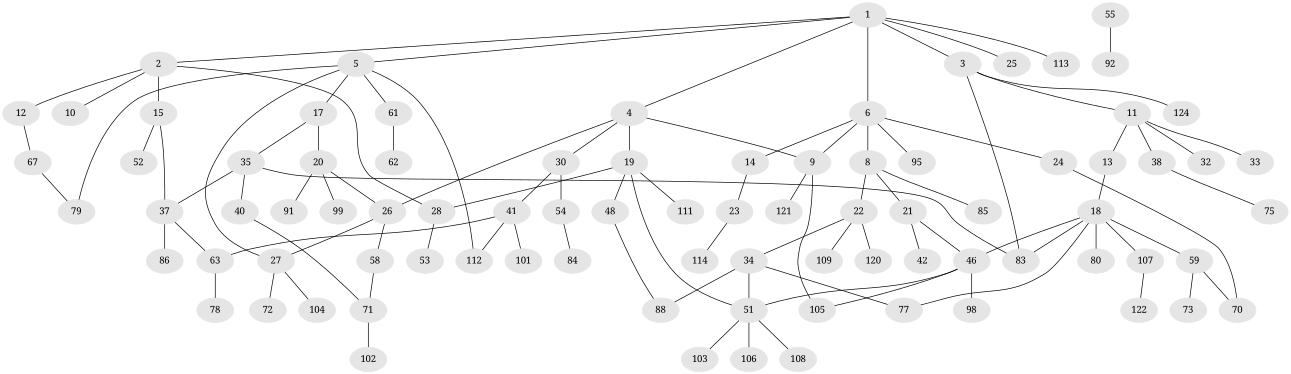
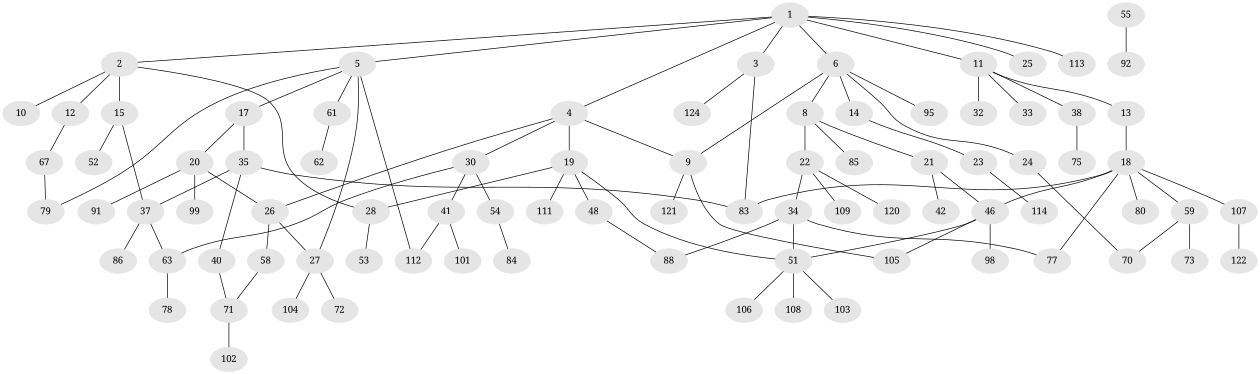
edge "3" -- "11": now "1" -- "11"
edge "41" -- "63": now "30" -- "63"
